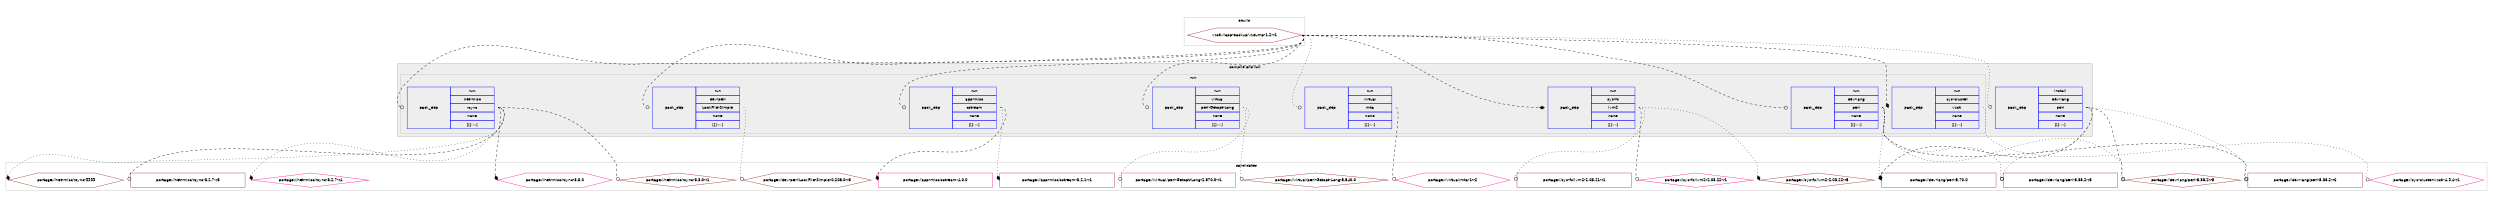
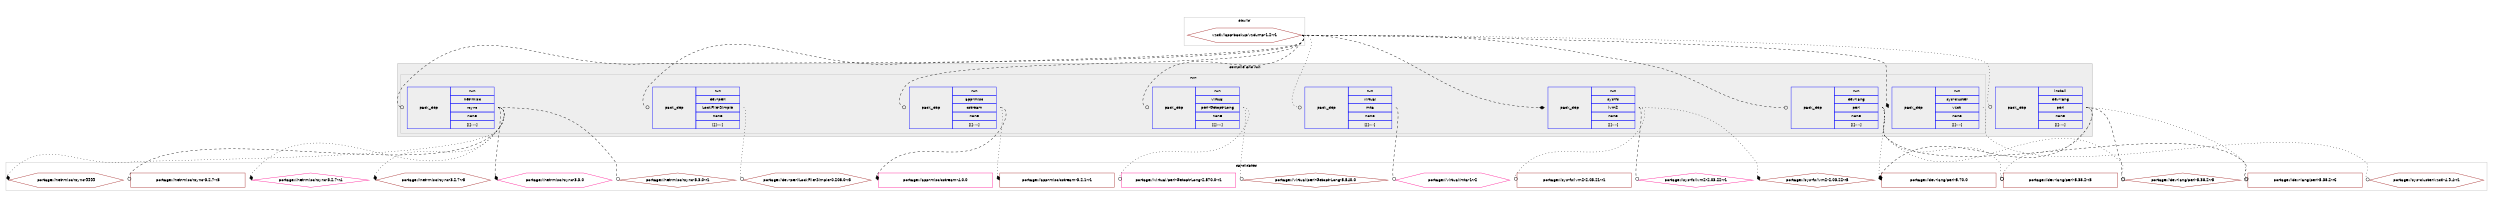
node "portage://net-misc/rsync-3.2.7-r5": added
node "portage://sys-cluster/vzctl-4.9.4-r1": color deeppink -> brown
